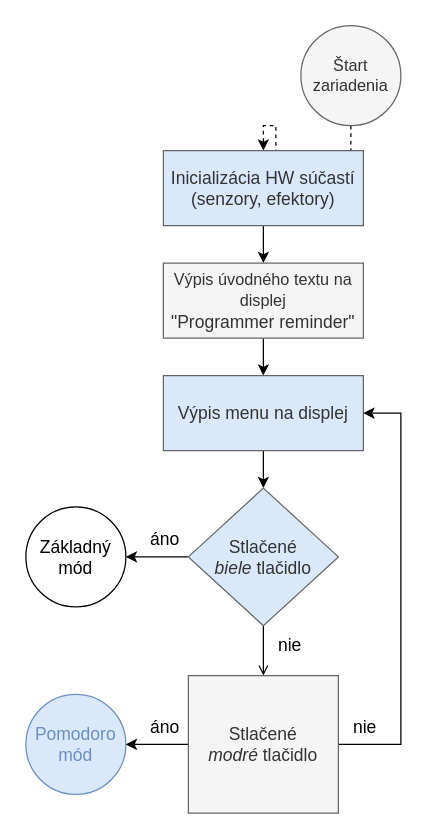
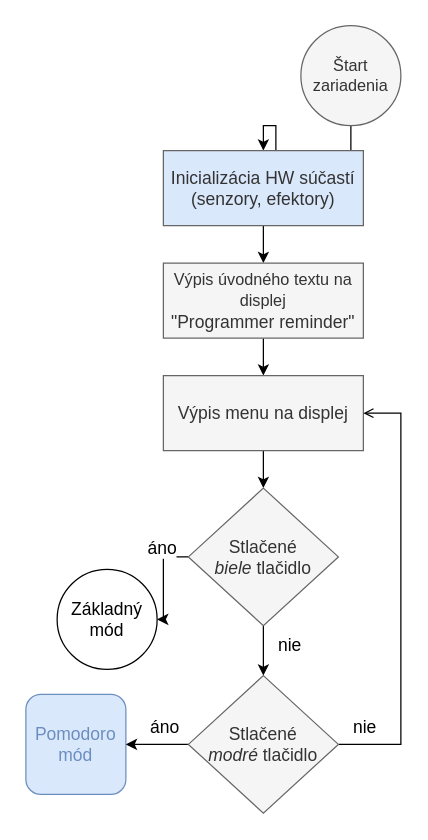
edge "Štart zariadenia" -> "Inicializácia HW súčastí (senzory, efektory)": style dashed -> solid
node "Výpis menu na displej": fillcolor #dae8fc -> #f5f5f5
edge "Stlačené modré tlačidlo" -> "Výpis menu na displej": arrowhead classic -> open
node "Základnýmód": moved (76, 557) -> (107, 619)
node "Stlačené biele tlačidlo": fillcolor #dae8fc -> #f5f5f5
edge "Stlačené biele tlačidlo" -> "Stlačené modré tlačidlo": arrowhead open -> classic
node "Pomodoro mód": shape ellipse -> rounded rectangle
node "Stlačené modré tlačidlo": shape rectangle -> diamond
